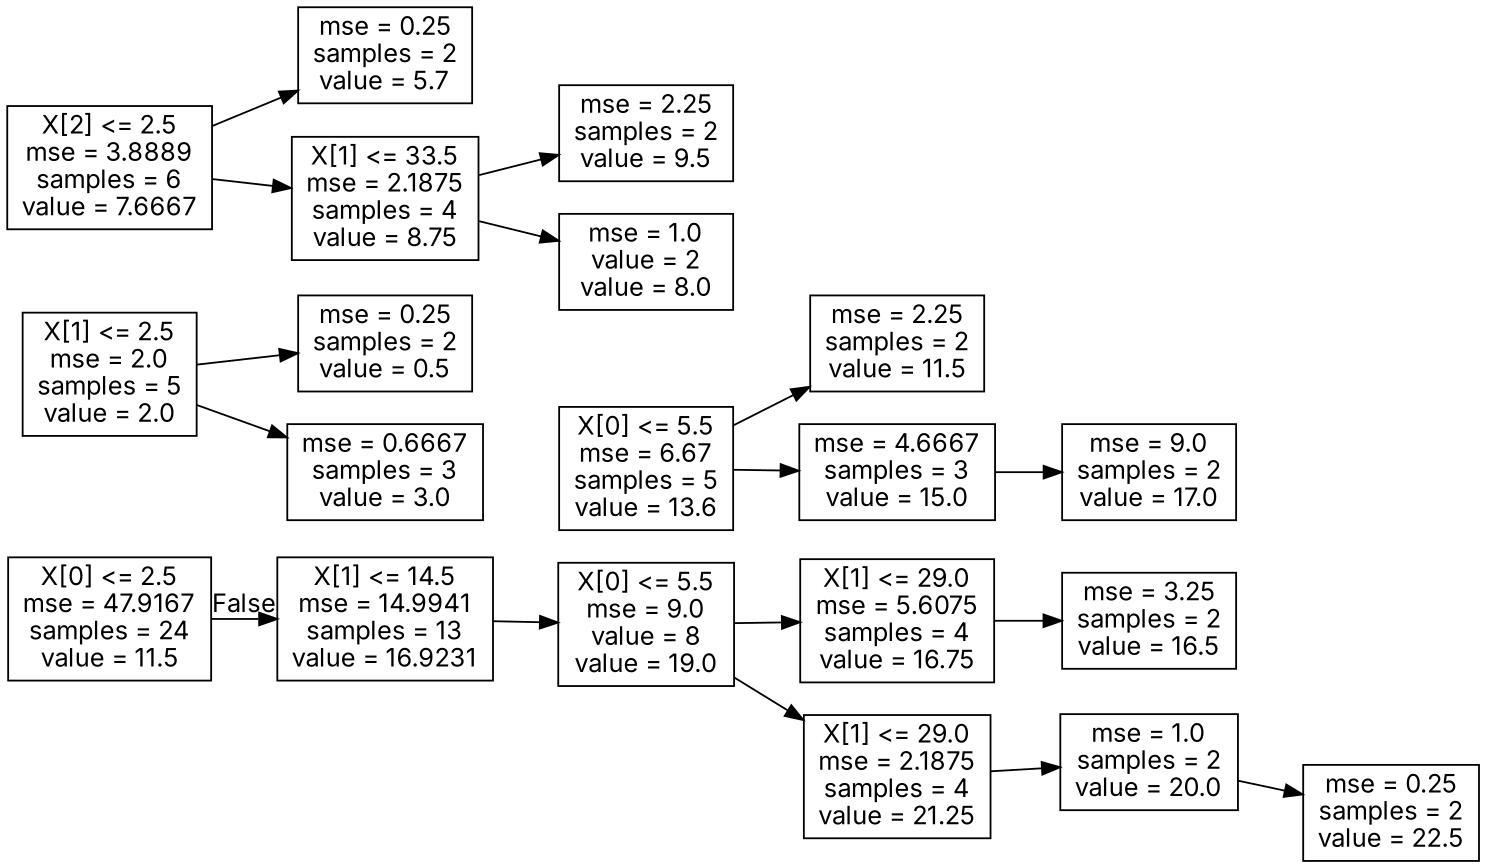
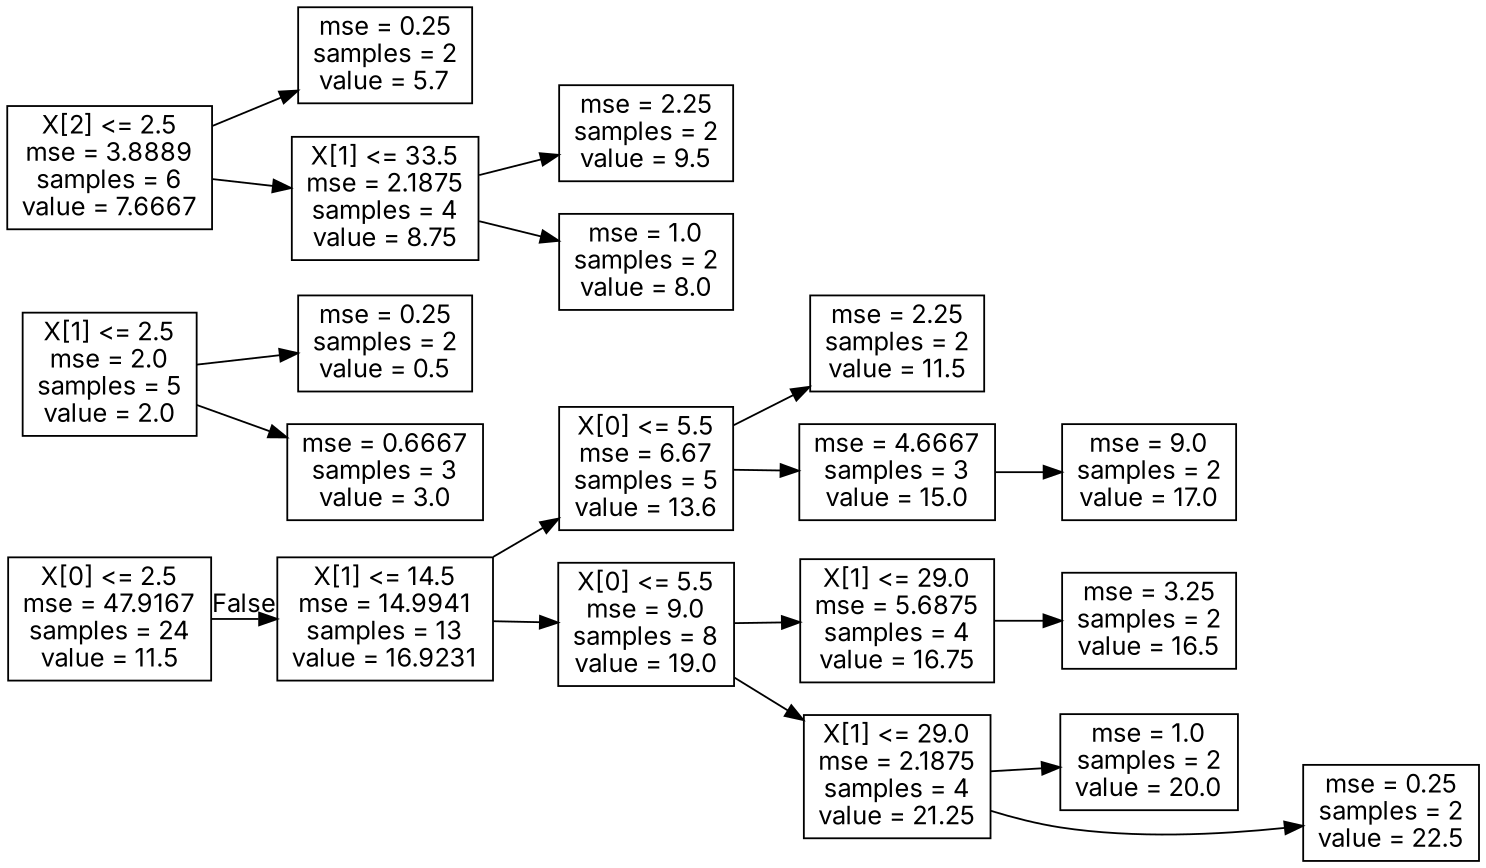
node "mse = 1.0 value = 2 value = 8.0": label "mse = 1.0 value = 2 value = 8.0" -> "mse = 1.0 samples = 2 value = 8.0"
edge "X[1] <= 14.5 mse = 14.9941 samples = 13 value = 16.9231" -> "X[0] <= 5.5 mse = 6.67 samples = 5 value = 13.6": added
node "X[1] <= 29.0 mse = 5.6075 samples = 4 value = 16.75": label "X[1] <= 29.0 mse = 5.6075 samples = 4 value = 16.75" -> "X[1] <= 29.0 mse = 5.6875 samples = 4 value = 16.75"
node "X[0] <= 5.5 mse = 9.0 value = 8 value = 19.0": label "X[0] <= 5.5 mse = 9.0 value = 8 value = 19.0" -> "X[0] <= 5.5 mse = 9.0 samples = 8 value = 19.0"
edge "mse = 1.0 samples = 2 value = 20.0" -> "mse = 0.25 samples = 2 value = 22.5": now "X[1] <= 29.0 mse = 2.1875 samples = 4 value = 21.25" -> "mse = 0.25 samples = 2 value = 22.5"
